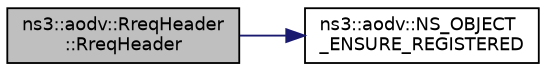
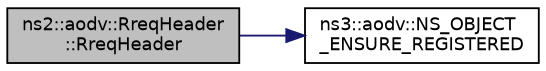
node "ns3::aodv::RreqHeader ::RreqHeader": label "ns3::aodv::RreqHeader ::RreqHeader" -> "ns2::aodv::RreqHeader ::RreqHeader"
